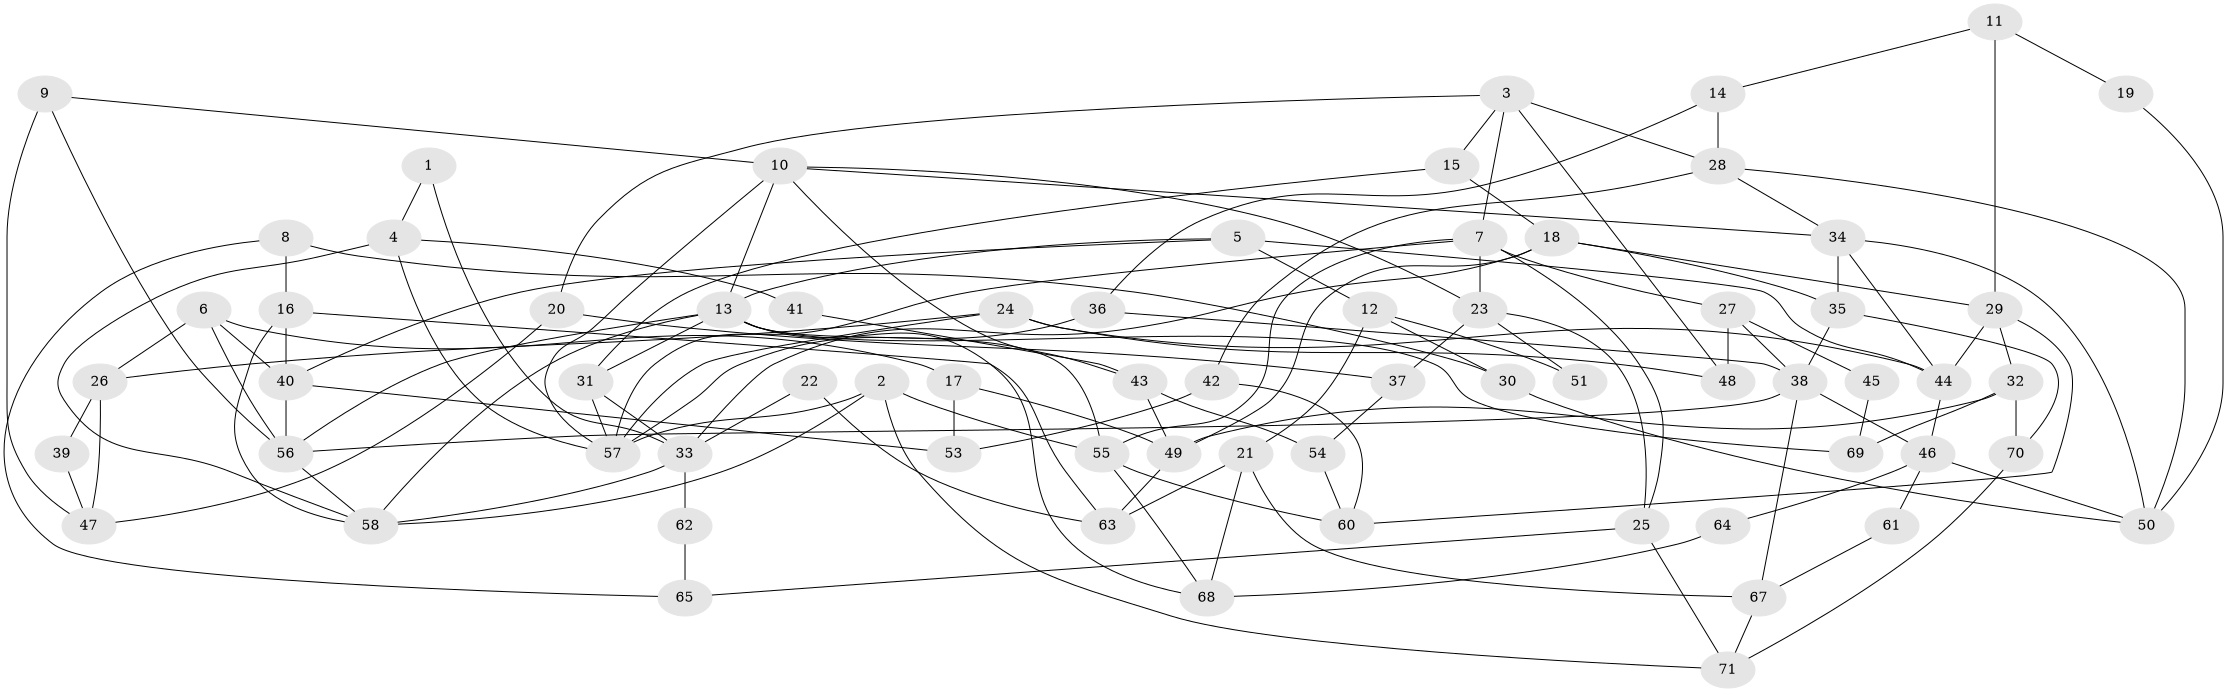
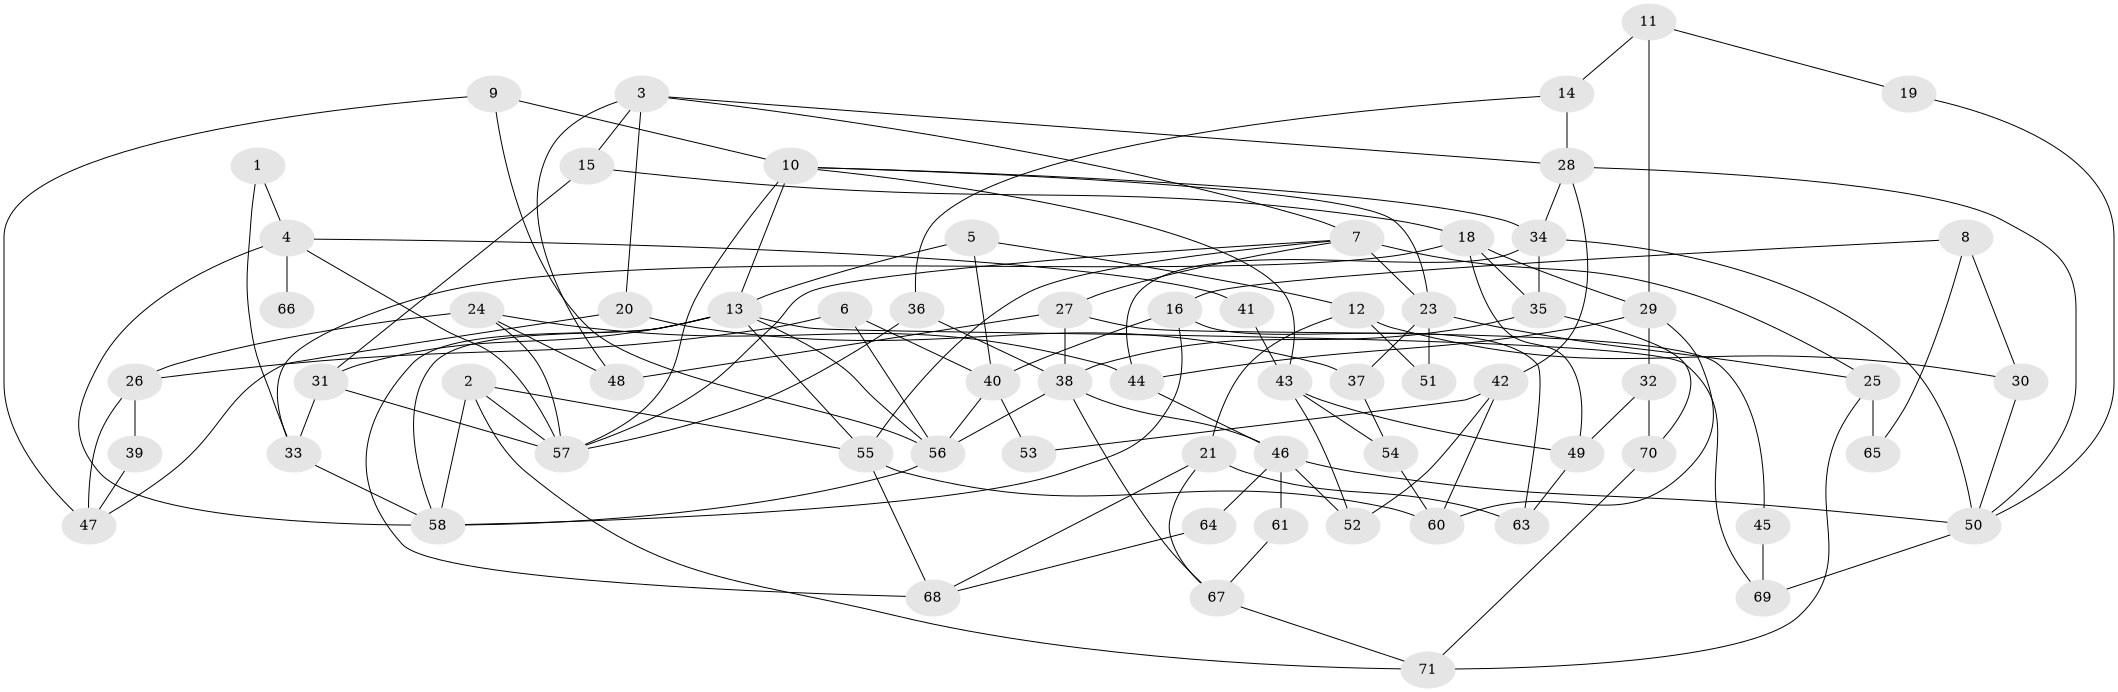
edge "5" -- "44": removed
node "66": added
node "22": removed
node "17": removed
edge "32" -- "69": now "50" -- "69"
node "62": removed
node "52": added
